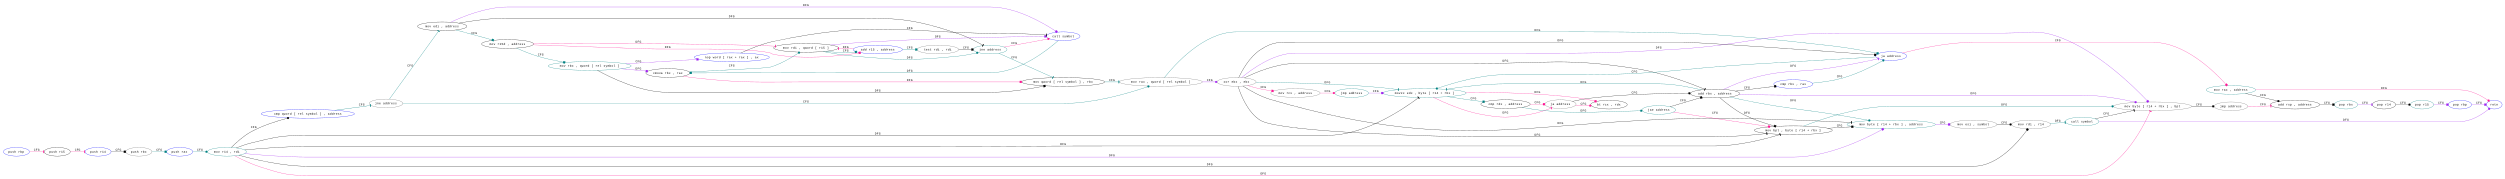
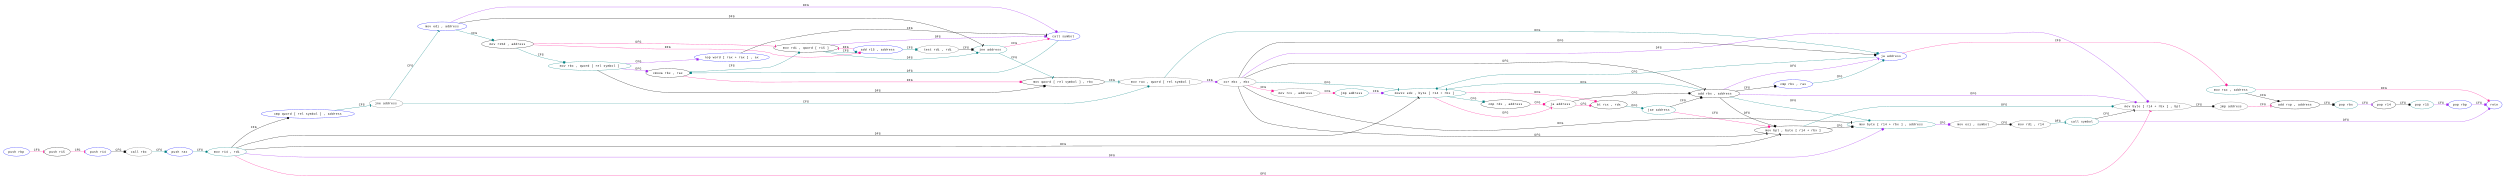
node "mov edi , address": color black -> blue
edge "cmp rdx , address" -> "jae address": now "bt rcx , rdx" -> "jae address"
node "push rbx": label "push rbx" -> "call rbx"
edge "mov r14 , rdi" -> "mov rdi , r14": removed, label "DFG"
